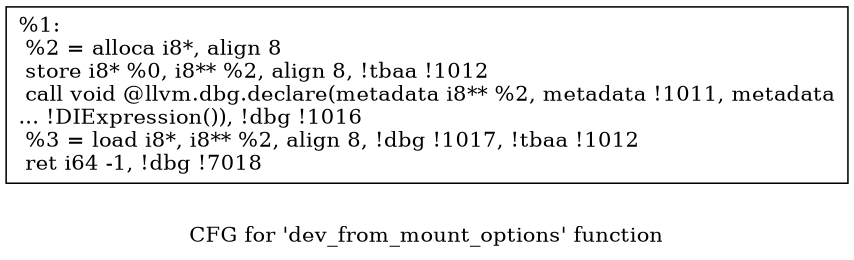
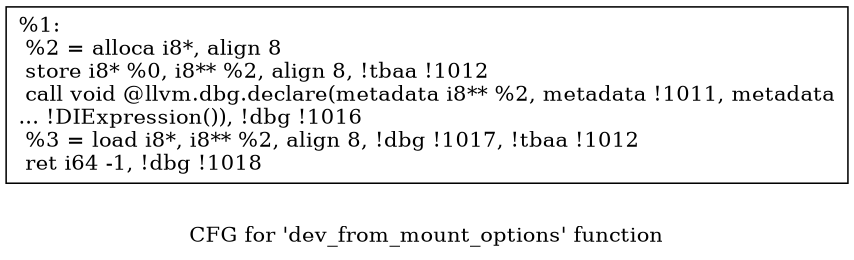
node "%1:": text "ret i64 -1, !dbg !7018" -> "ret i64 -1, !dbg !1018"
